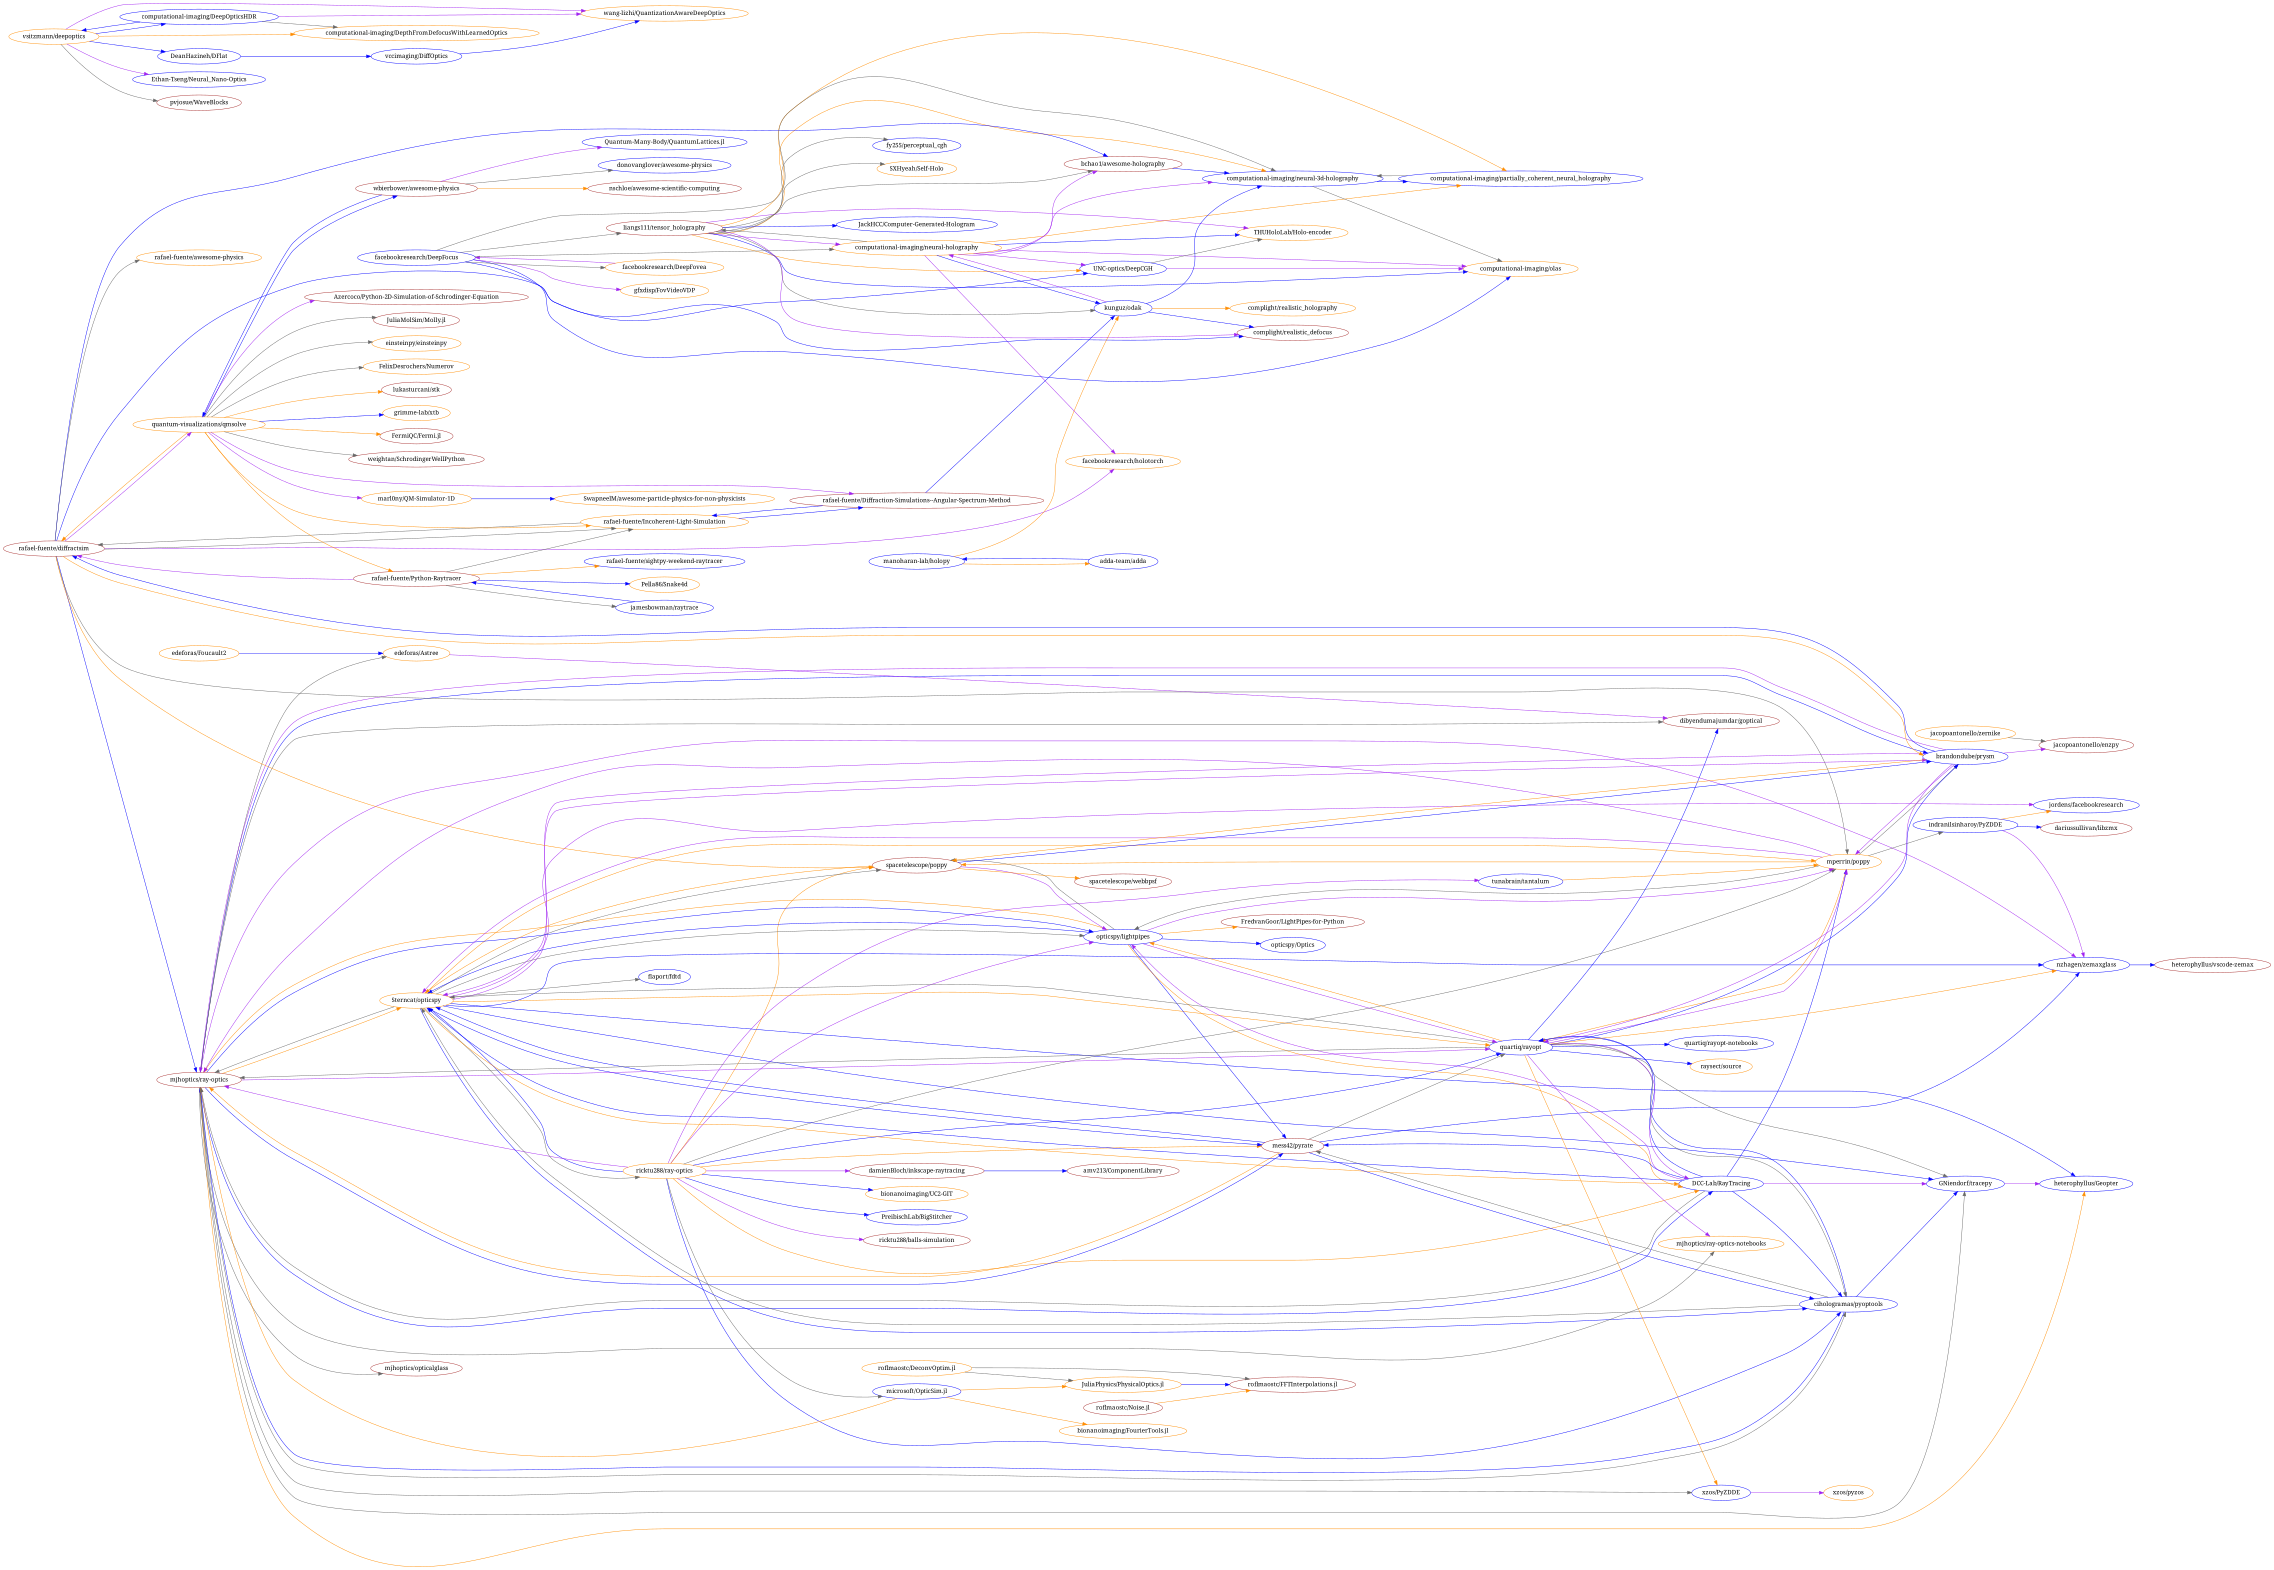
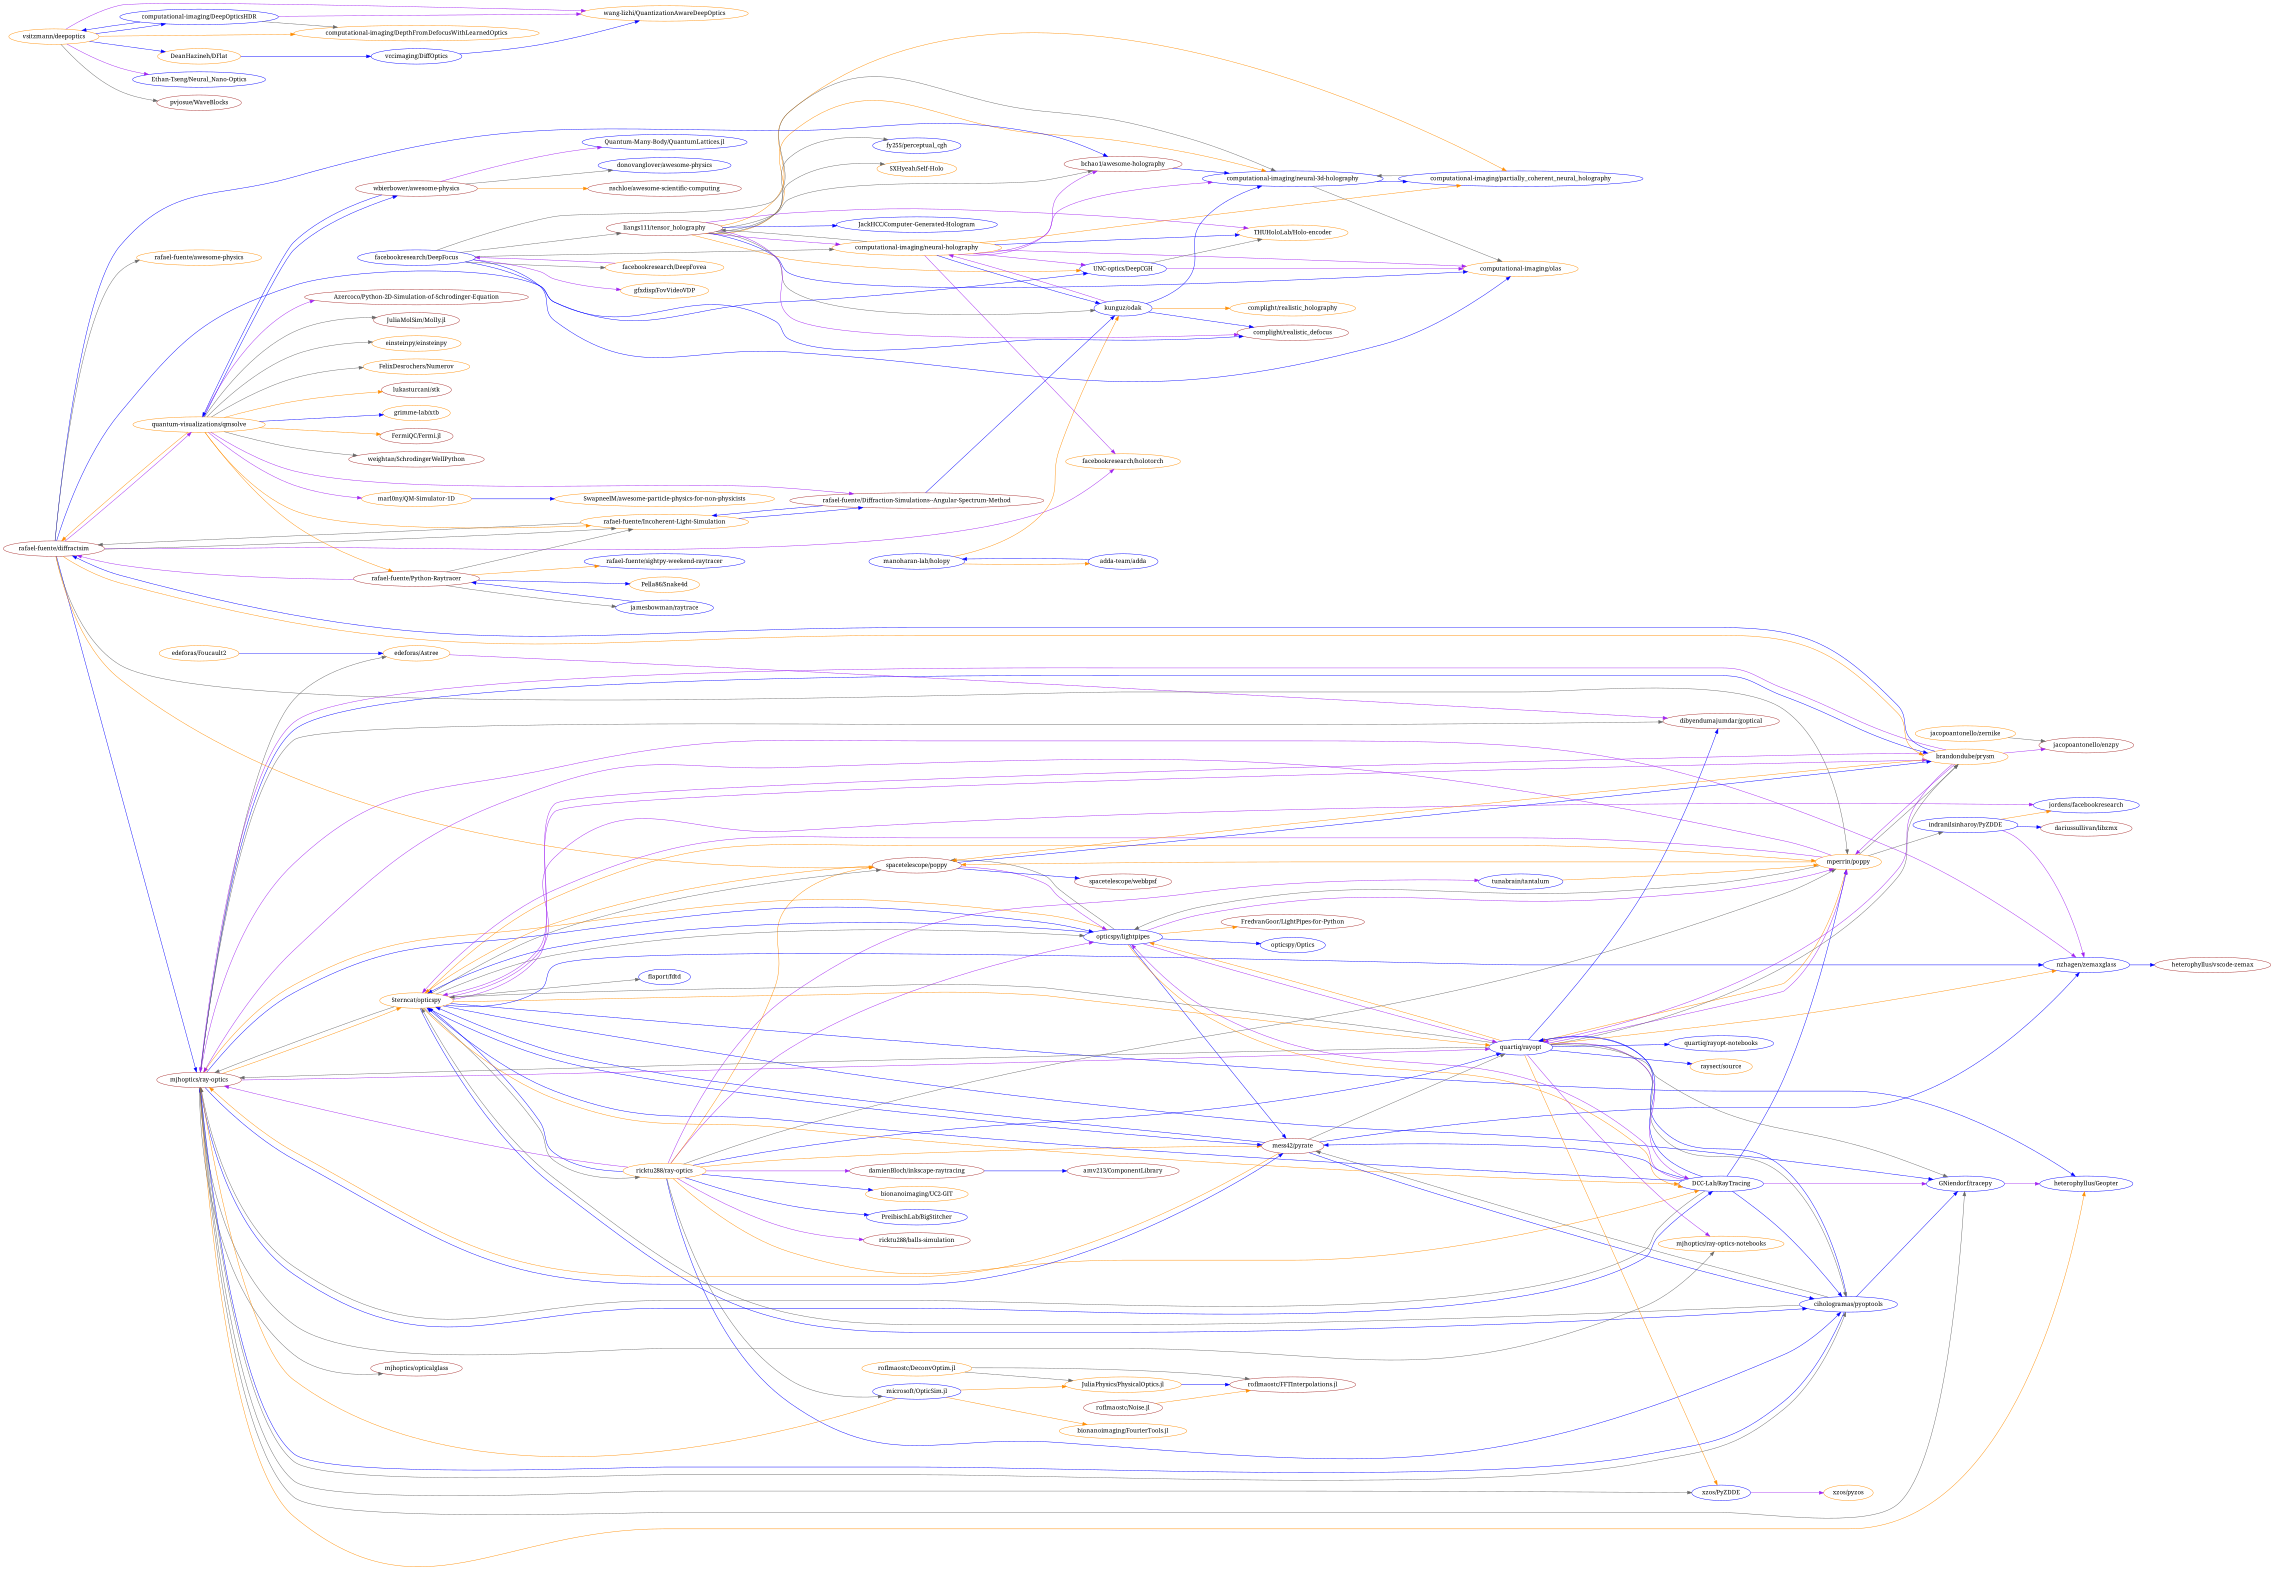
node "DeanHazineh/DFlat": color blue -> darkorange
node "brandondube/prysm": color blue -> darkorange
edge "spacetelescope/poppy" -> "spacetelescope/webbpsf": color darkorange -> blue
edge "quartiq/rayopt" -> "brandondube/prysm": color blue -> gray40
